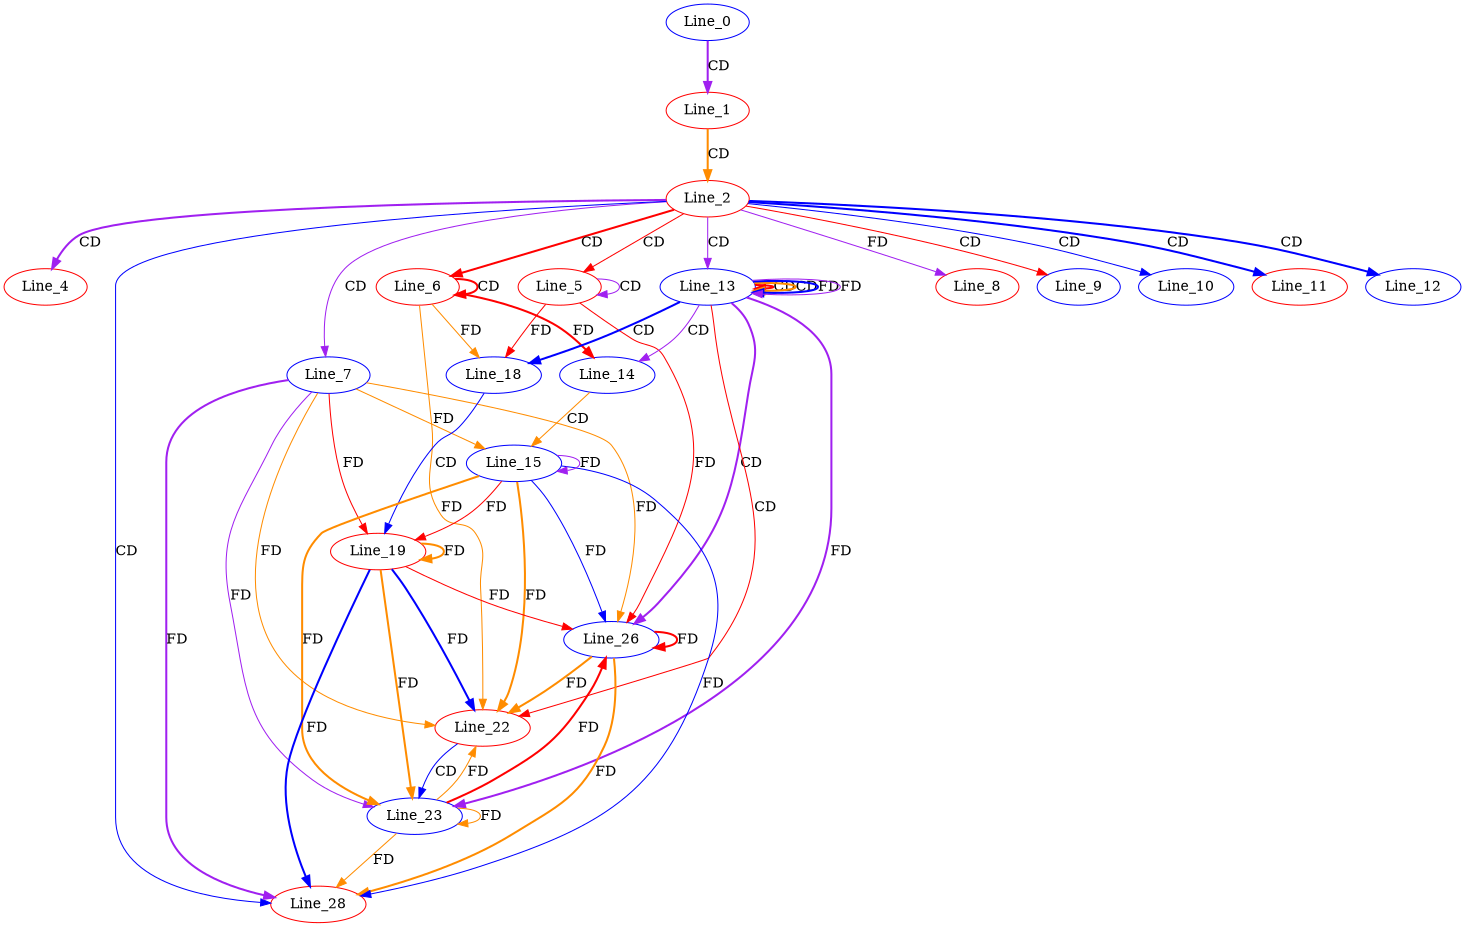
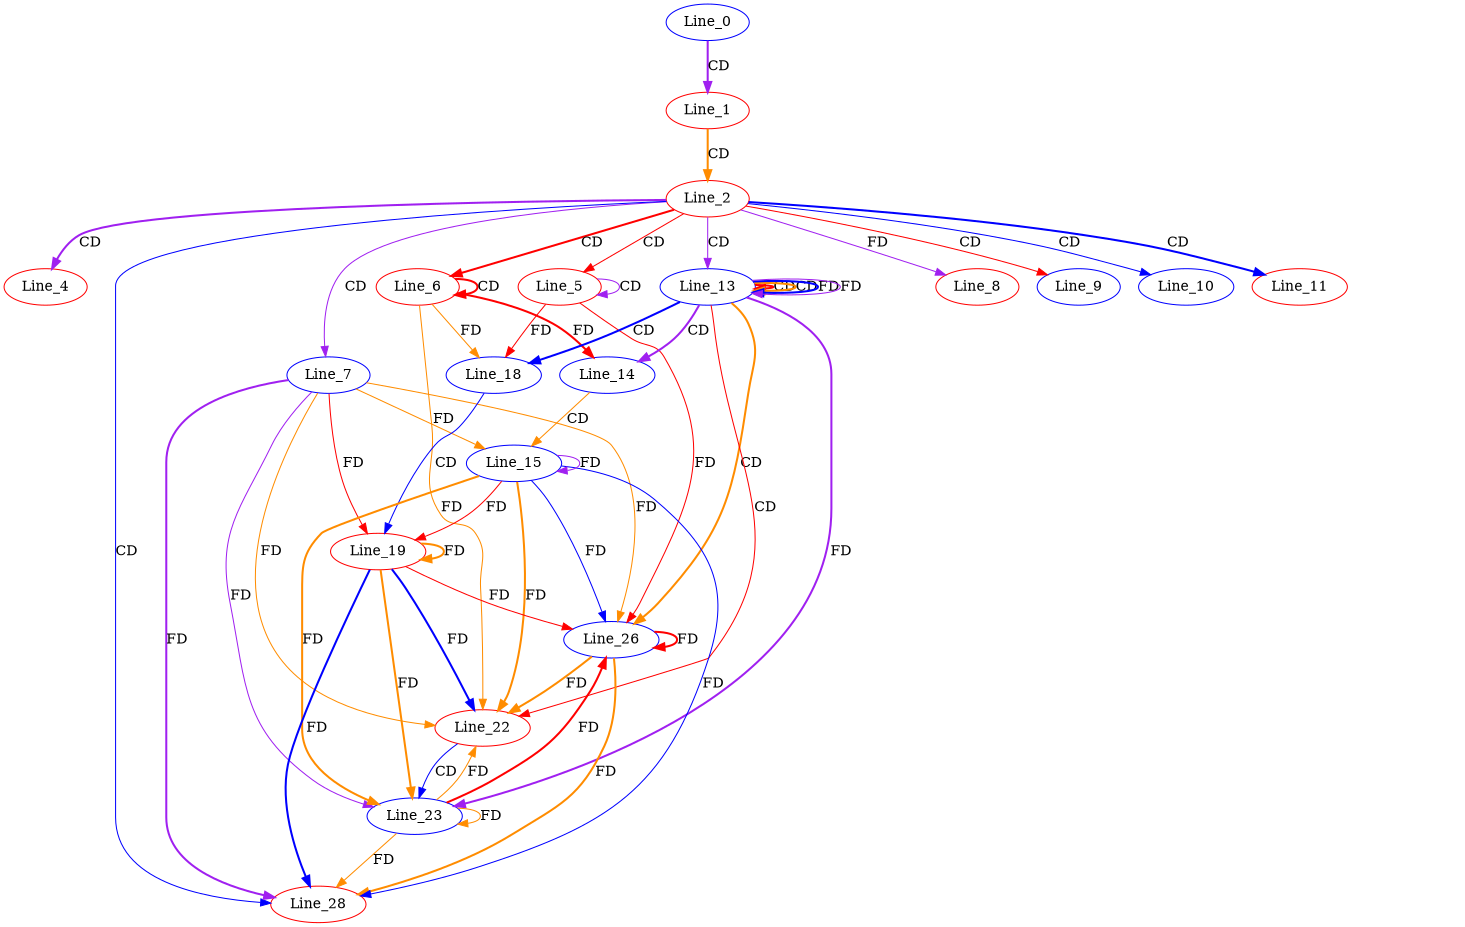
node "Line_12": removed
edge "Line_13" -> "Line_14": style solid -> bold
edge "Line_13" -> "Line_26": color purple -> darkorange
